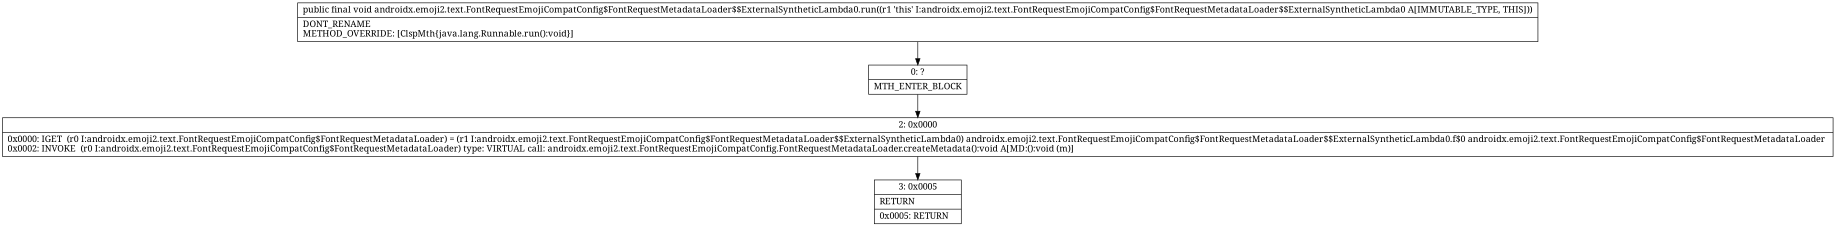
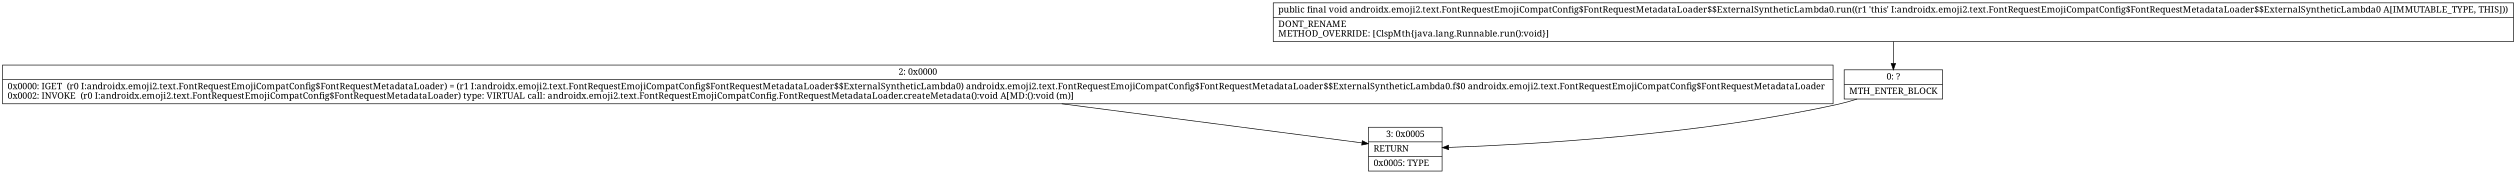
edge "0: ?" -> "2: 0x0000": now "0: ?" -> "3: 0x0005"
node "3: 0x0005": text "0x0005: RETURN" -> "0x0005: TYPE"
